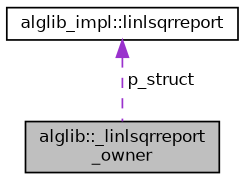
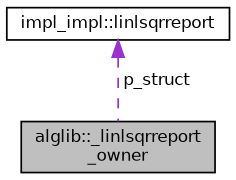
node "alglib_impl::linlsqrreport": label "alglib_impl::linlsqrreport" -> "impl_impl::linlsqrreport"
